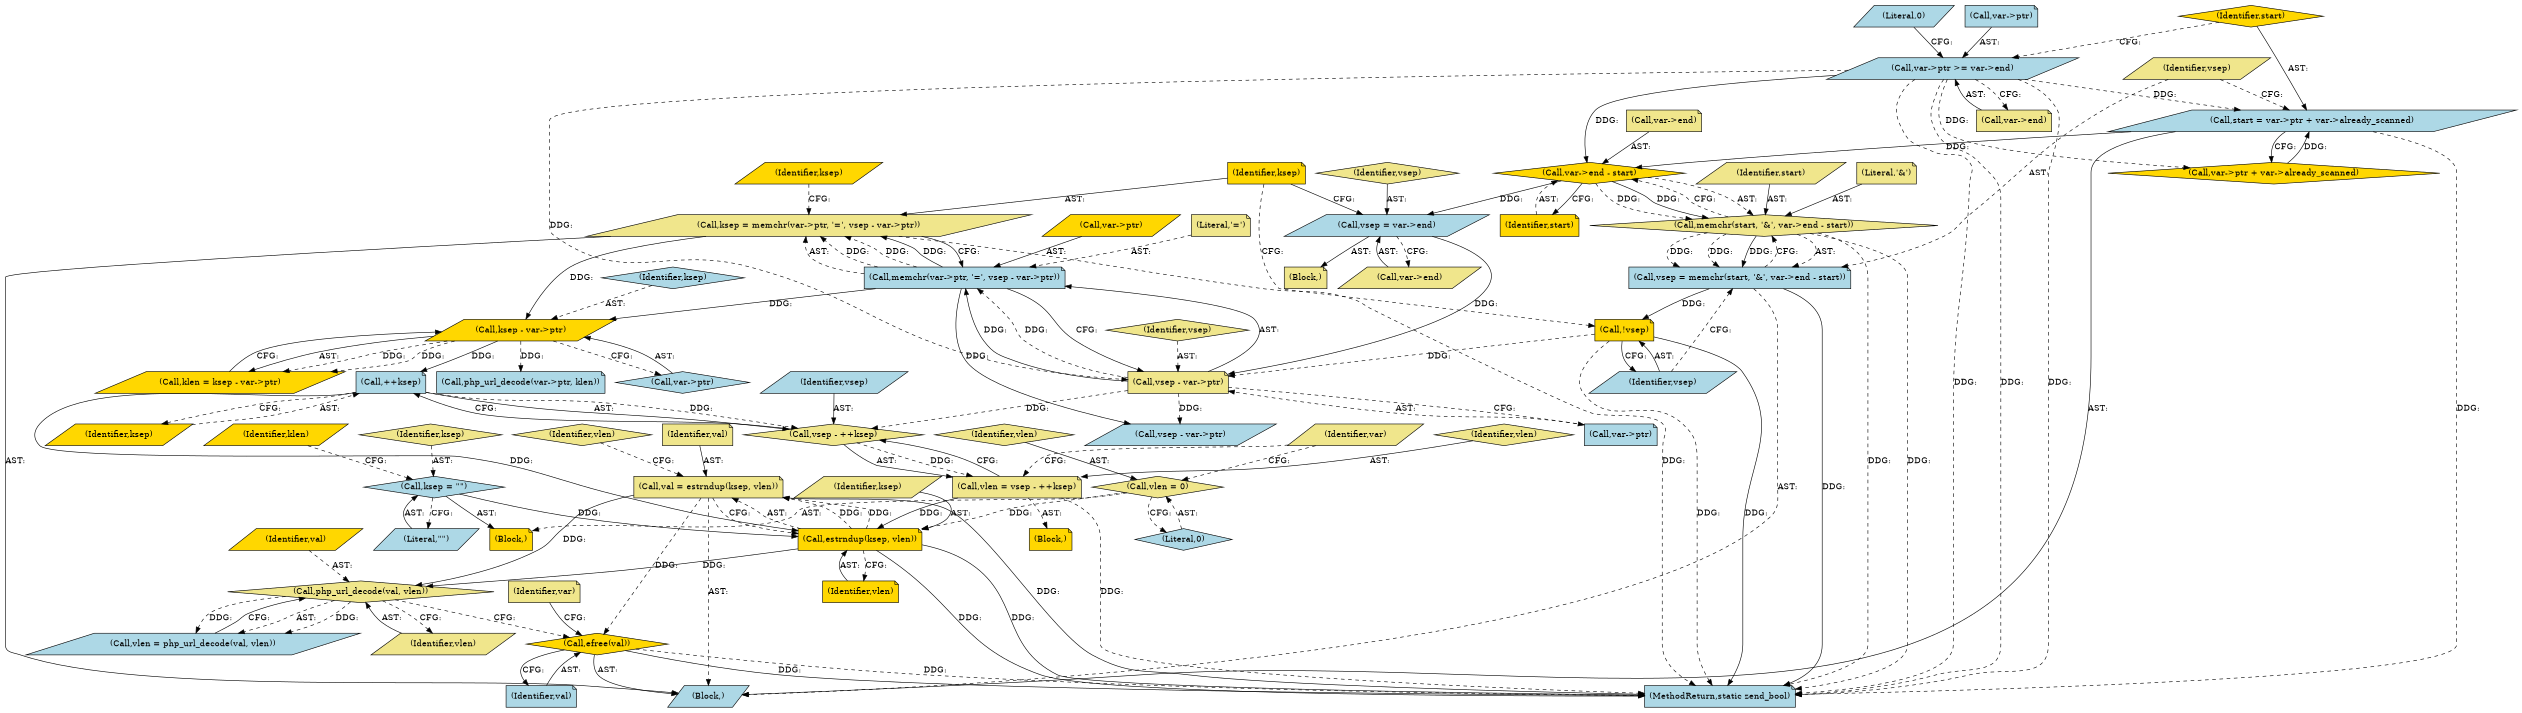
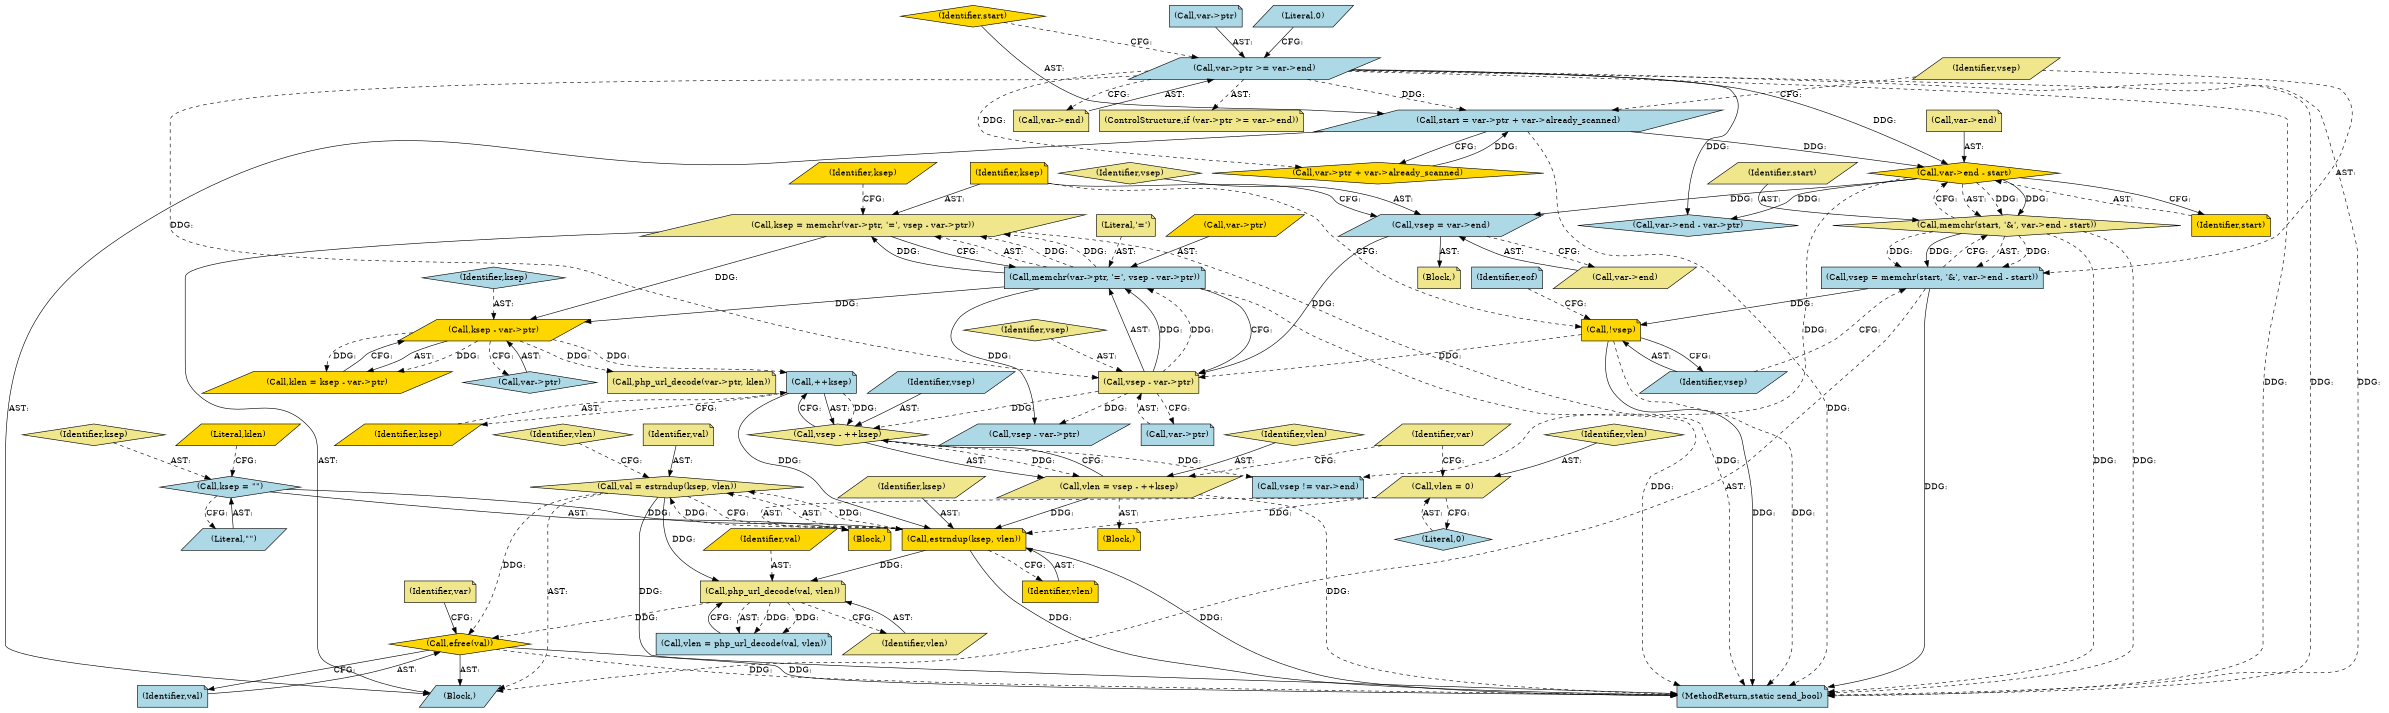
node "(ControlStructure,if (var->ptr >= var->end))": added
node "(Literal,'&')": removed
node "(Call,var->end - var->ptr)": added
node "(Identifier,eof)": added
edge "(Call,ksep - var->ptr)" -> "(Call,++ksep)": style solid -> dashed
node "(Call,php_url_decode(var->ptr, klen))": fillcolor lightblue -> khaki
edge "(Call,memchr(var->ptr, '=', vsep - var->ptr))" -> "(MethodReturn,static zend_bool)": added, label "DDG:"
node "(Identifier,klen)": label "(Identifier,klen)" -> "(Literal,klen)"
node "(Call,val = estrndup(ksep, vlen))": shape note -> diamond
node "(Call,vlen = vsep - ++ksep)": shape note -> parallelogram
node "(Call,vlen = 0)": shape diamond -> parallelogram
node "(Call,vsep != var->end)": added
node "(Call,php_url_decode(val, vlen))": shape diamond -> note
edge "(Call,php_url_decode(val, vlen))" -> "(Call,efree(val))": label "CFG: " -> "DDG: "
node "(Call,vlen = php_url_decode(val, vlen))": shape parallelogram -> note
